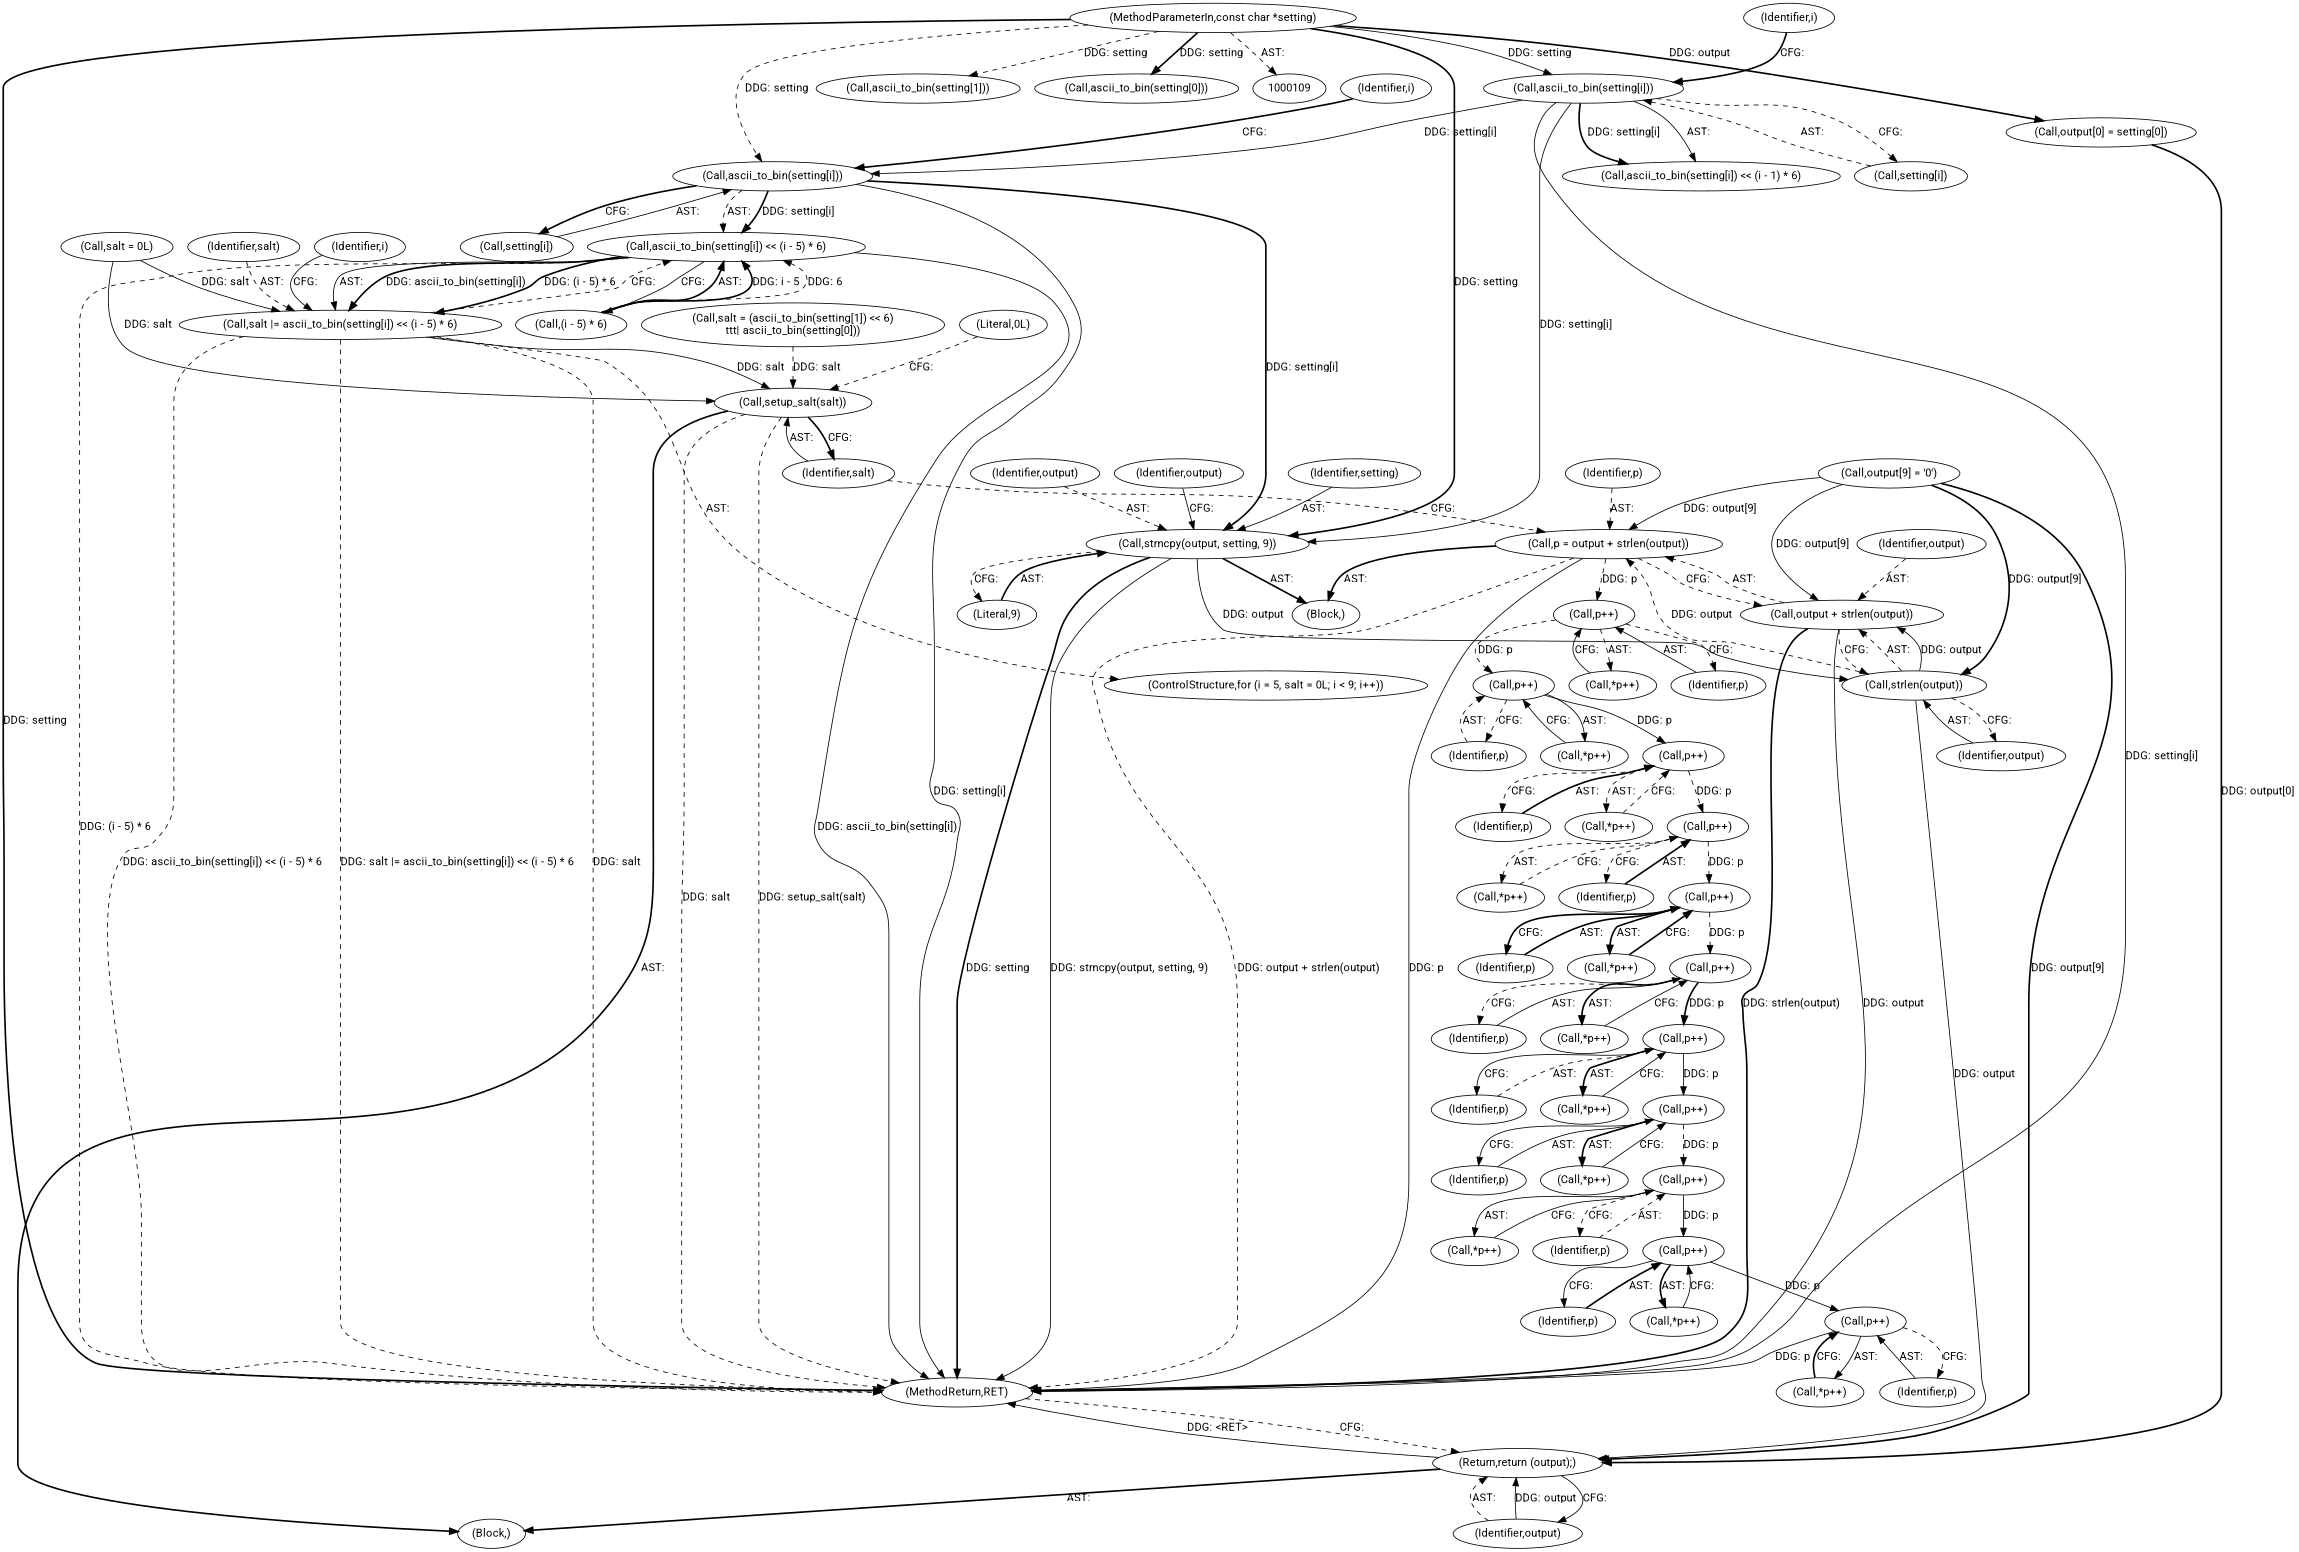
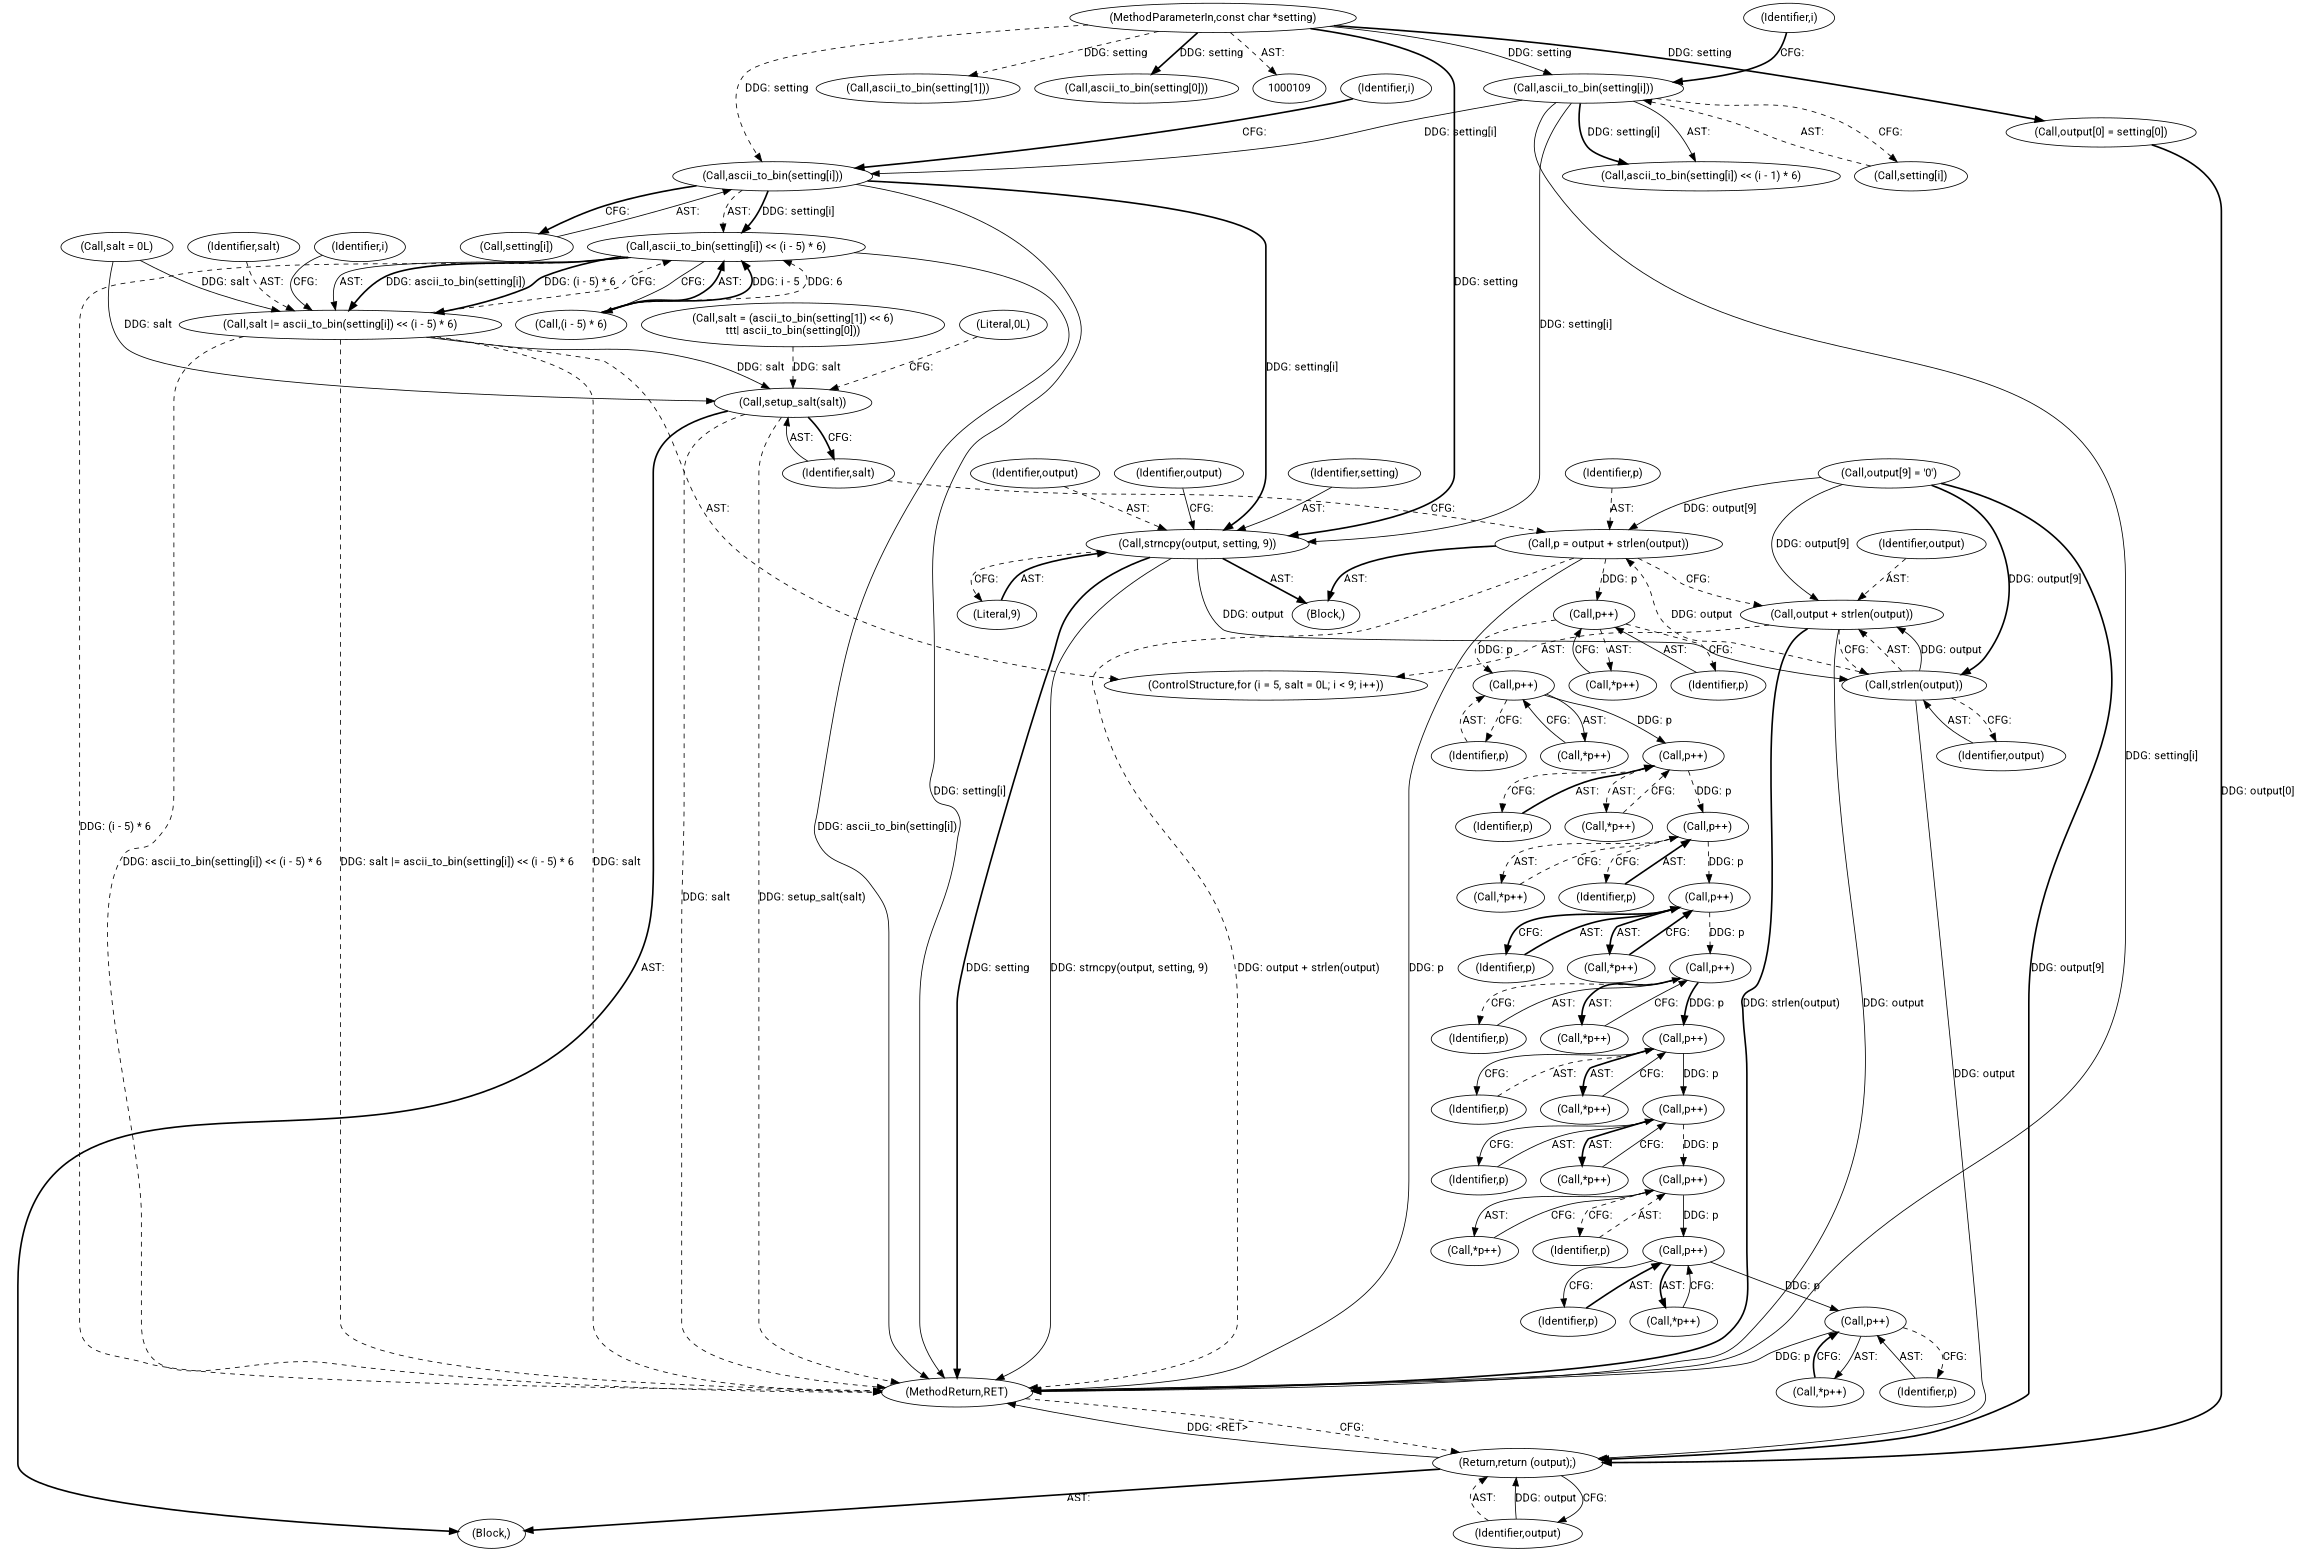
edge "(MethodParameterIn,const char *setting)" -> "(Call,output[0] = setting[0])": label "DDG: output" -> "DDG: setting"
edge "(Call,output + strlen(output))" -> "(Call,p = output + strlen(output))": now "(Call,output + strlen(output))" -> "(ControlStructure,for (i = 5, salt = 0L; i < 9; i++))"
edge "(MethodParameterIn,const char *setting)" -> "(MethodReturn,RET)": removed, label "DDG: setting"
